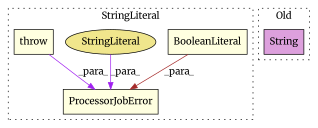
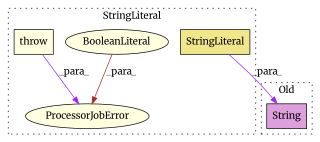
node "StringLiteral": shape ellipse -> box
node "BooleanLiteral": shape box -> ellipse
edge "StringLiteral" -> "ProcessorJobError": now "StringLiteral" -> "String"
node "ProcessorJobError": shape box -> ellipse
